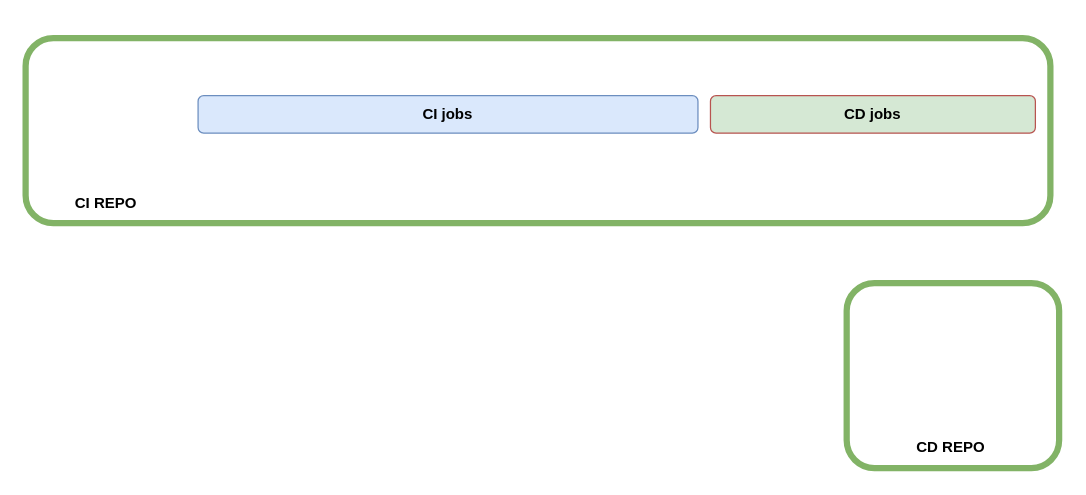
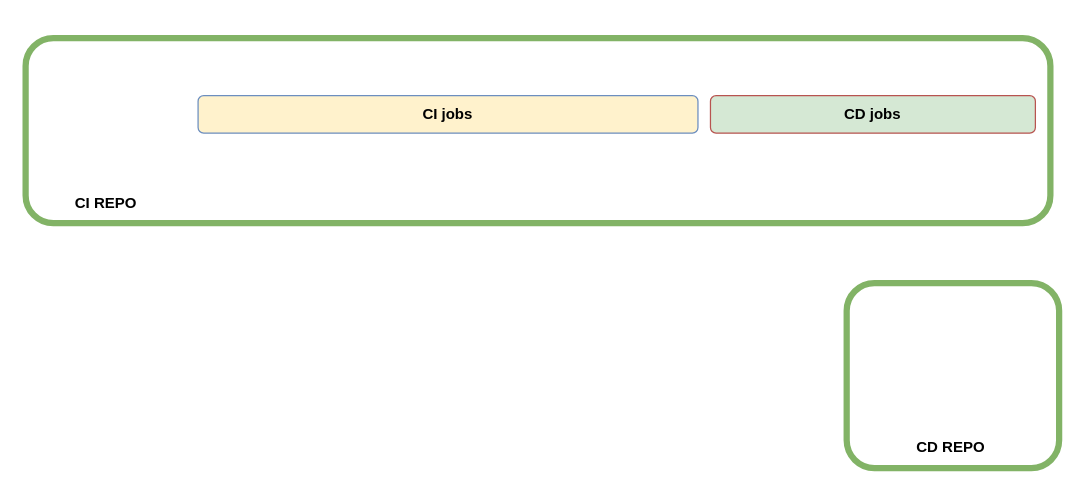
node "CI jobs": fillcolor #dae8fc -> #fff2cc
